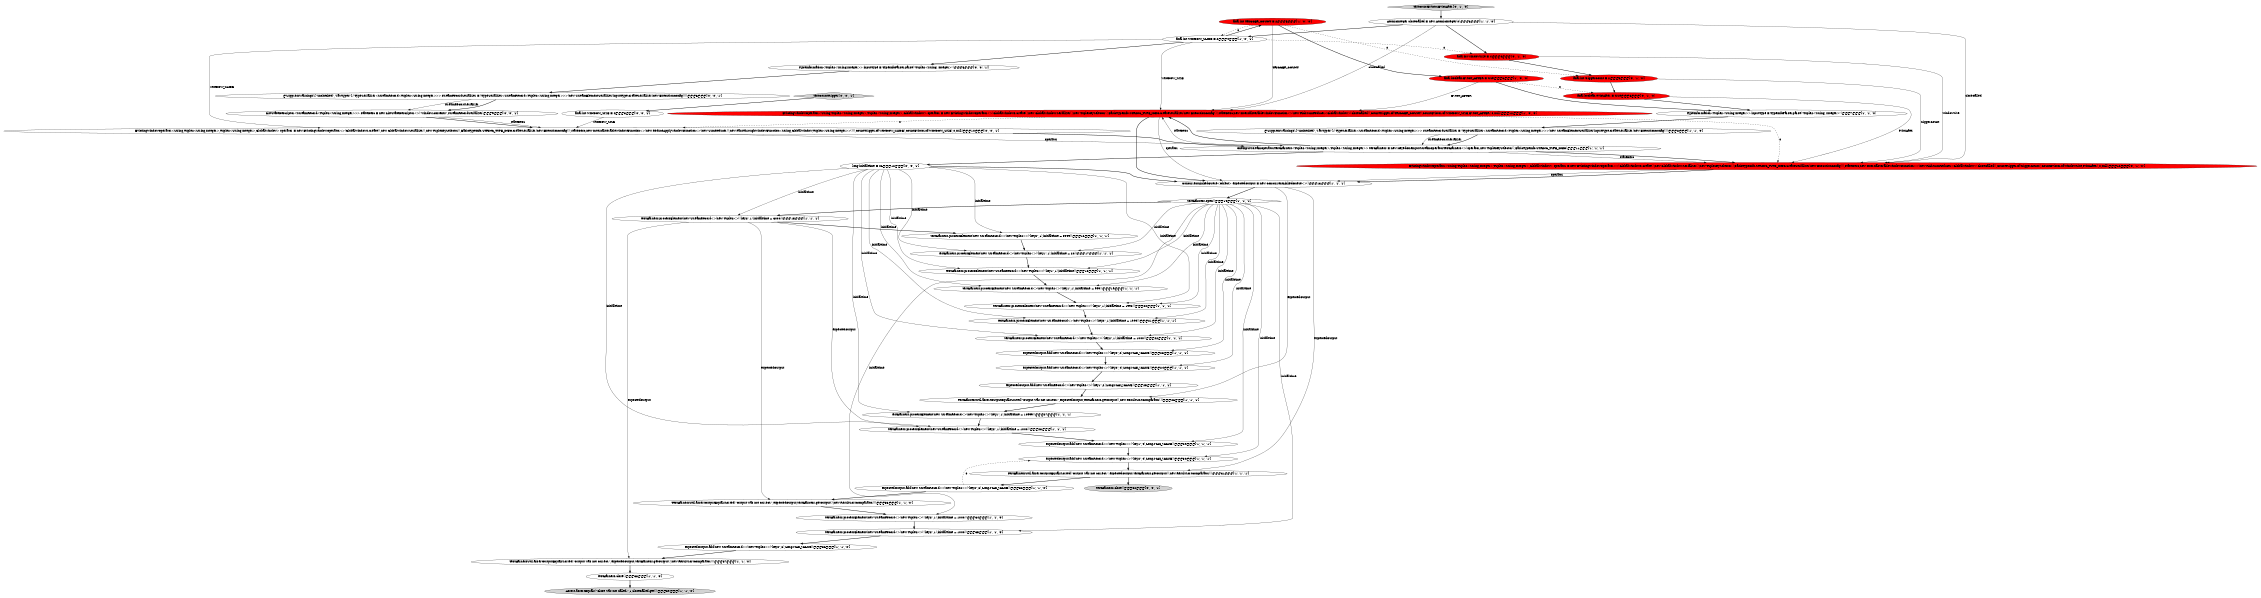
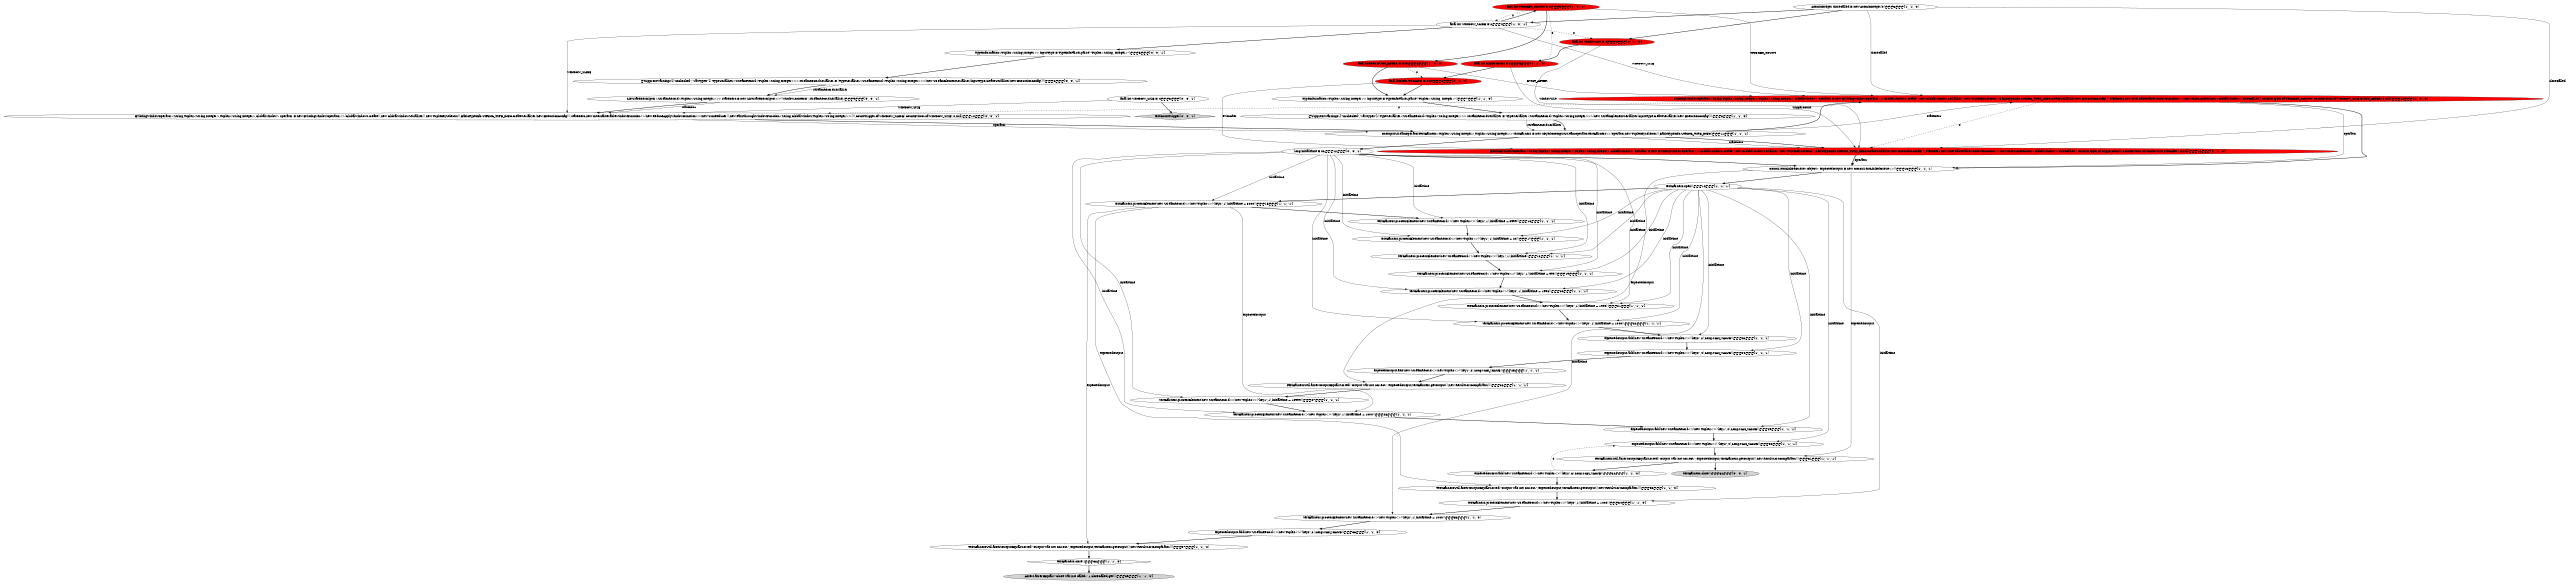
node "testCountEvictorEvictAfter['0', '1', '0']": removed
edge "testCountTrigger['0', '0', '1']" -> "final int WINDOW_SIZE = 4@@@3@@@['0', '0', '1']": reversed
node "testHarness.open()@@@14@@@['1', '1', '1']": shape diamond -> ellipse
node "testHarness.close()@@@38@@@['1', '1', '0']": shape ellipse -> diamond
